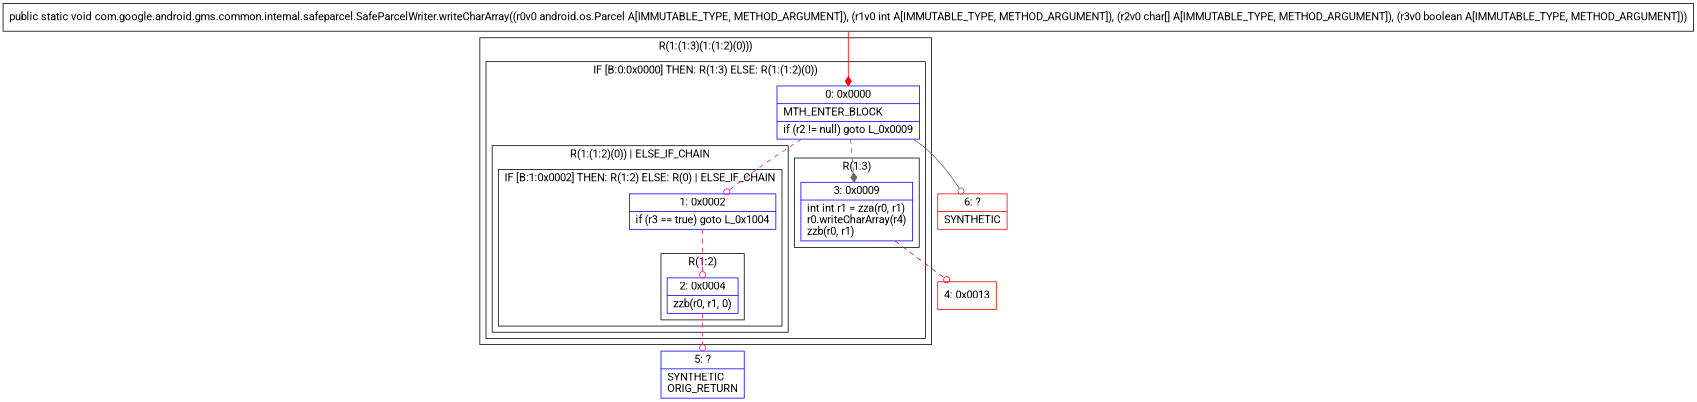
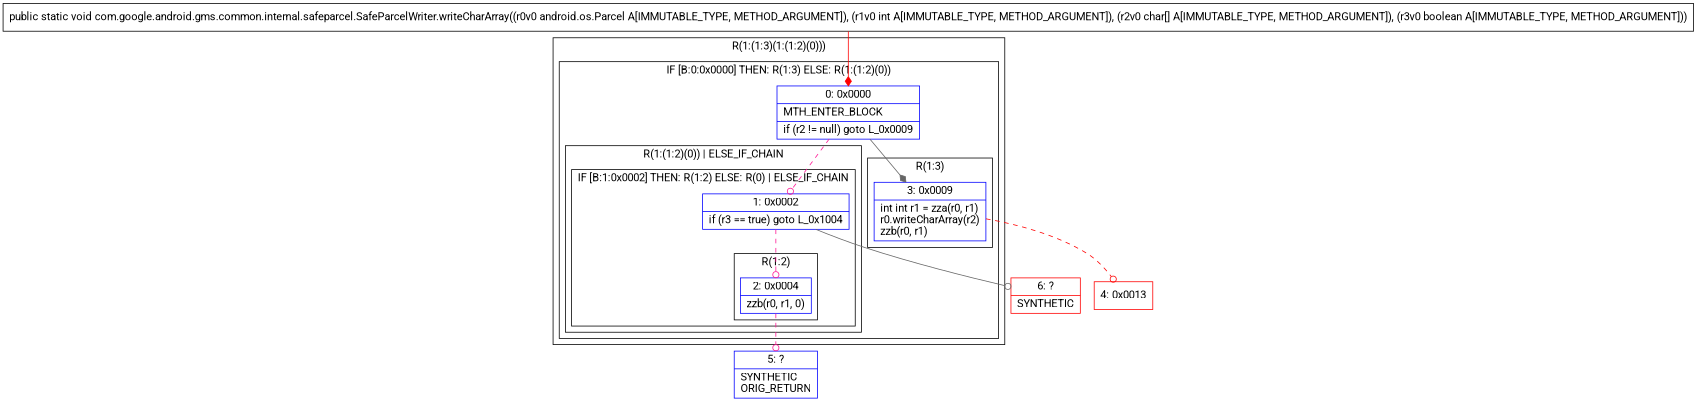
edge "0: 0x0000" -> "3: 0x0009": style dashed -> solid
edge "0: 0x0000" -> "6: ?": now "1: 0x0002" -> "6: ?"
node "3: 0x0009": text "r0.writeCharArray(r4)" -> "r0.writeCharArray(r2)"
